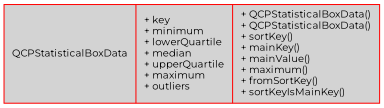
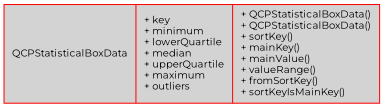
node "QCPStatisticalBoxData": text "+ maximum()" -> "+ valueRange()"
